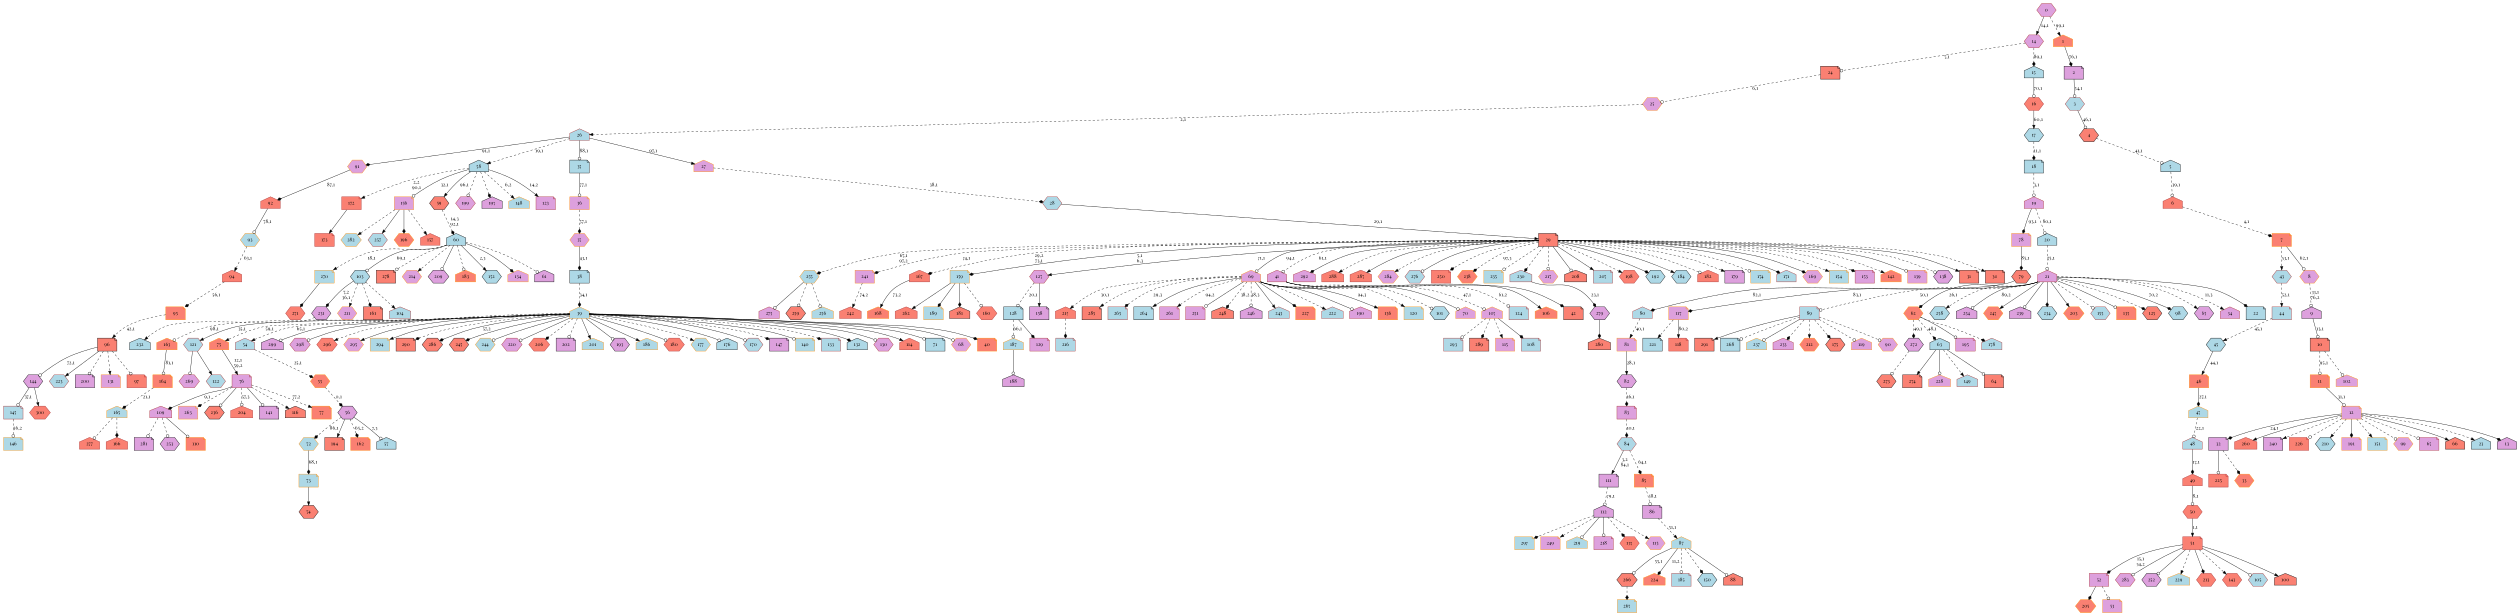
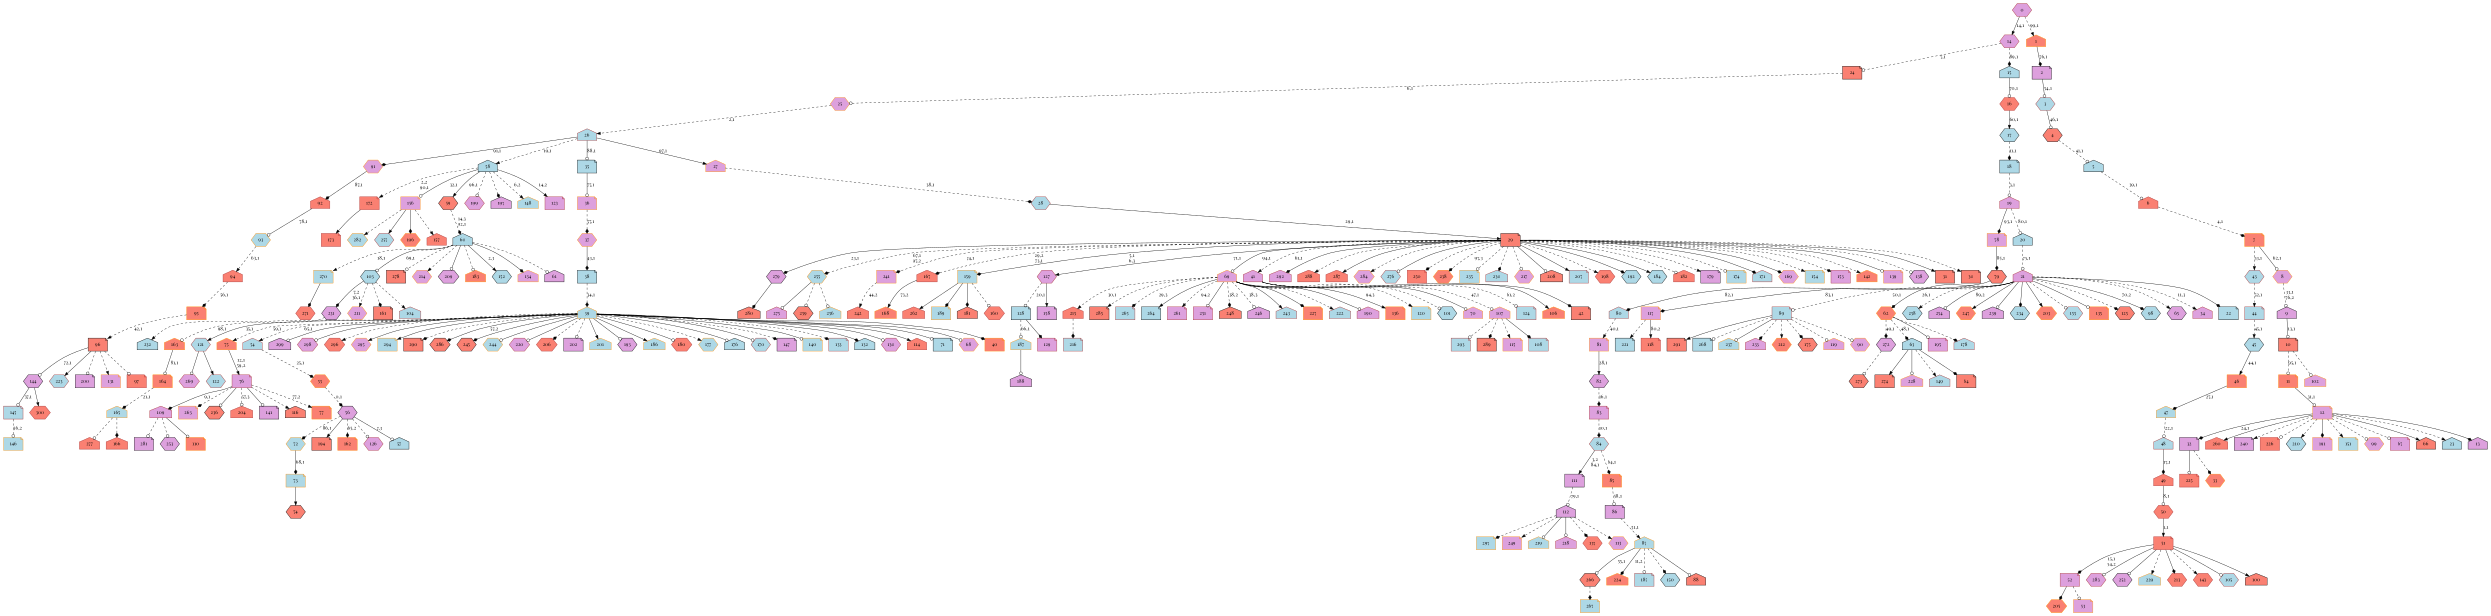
edge "29" -> "41": arrowhead odot -> normal
edge "230" -> "279": now "29" -> "279"
edge "241" -> "242": label "74,2" -> "44,2"
edge "63" -> "64": arrowhead odot -> diamond
node "126": added
node "218": shape note -> house
